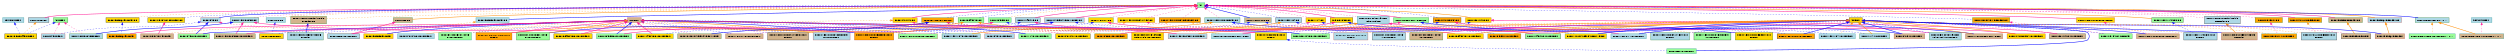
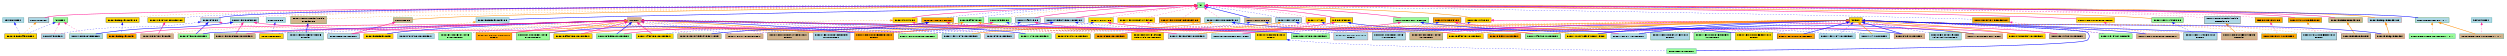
edge "Poco::Zip::PartialIOS" -> "ios": removed
node "Poco::RemotingNG::TCP ::ChannelIOS": removed
node "Poco::RandomIOS": label "Poco::RandomIOS" -> "TeeIOS::RandomIOS"
edge "Poco::Net::MailInputStream" -> "istream": color darkorange -> blue
